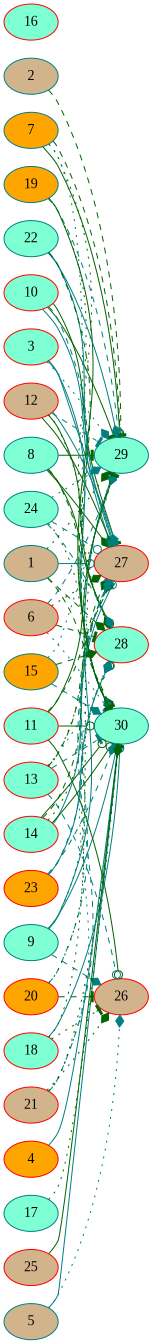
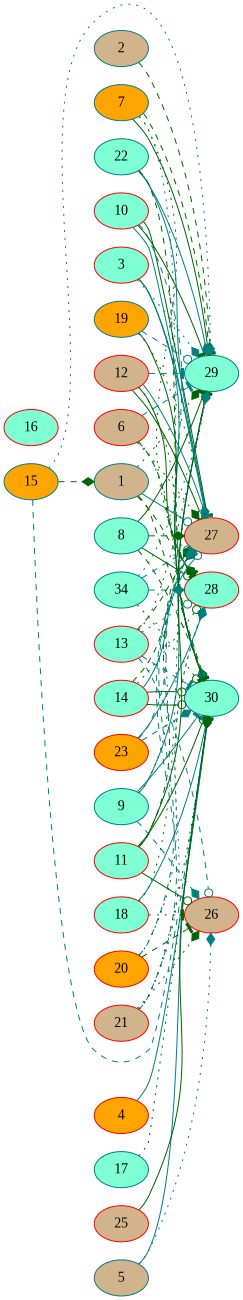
edge "8" -> "27": style solid -> dashed
node "24": label "24" -> "34"
edge "15" -> "28": now "15" -> "1"
